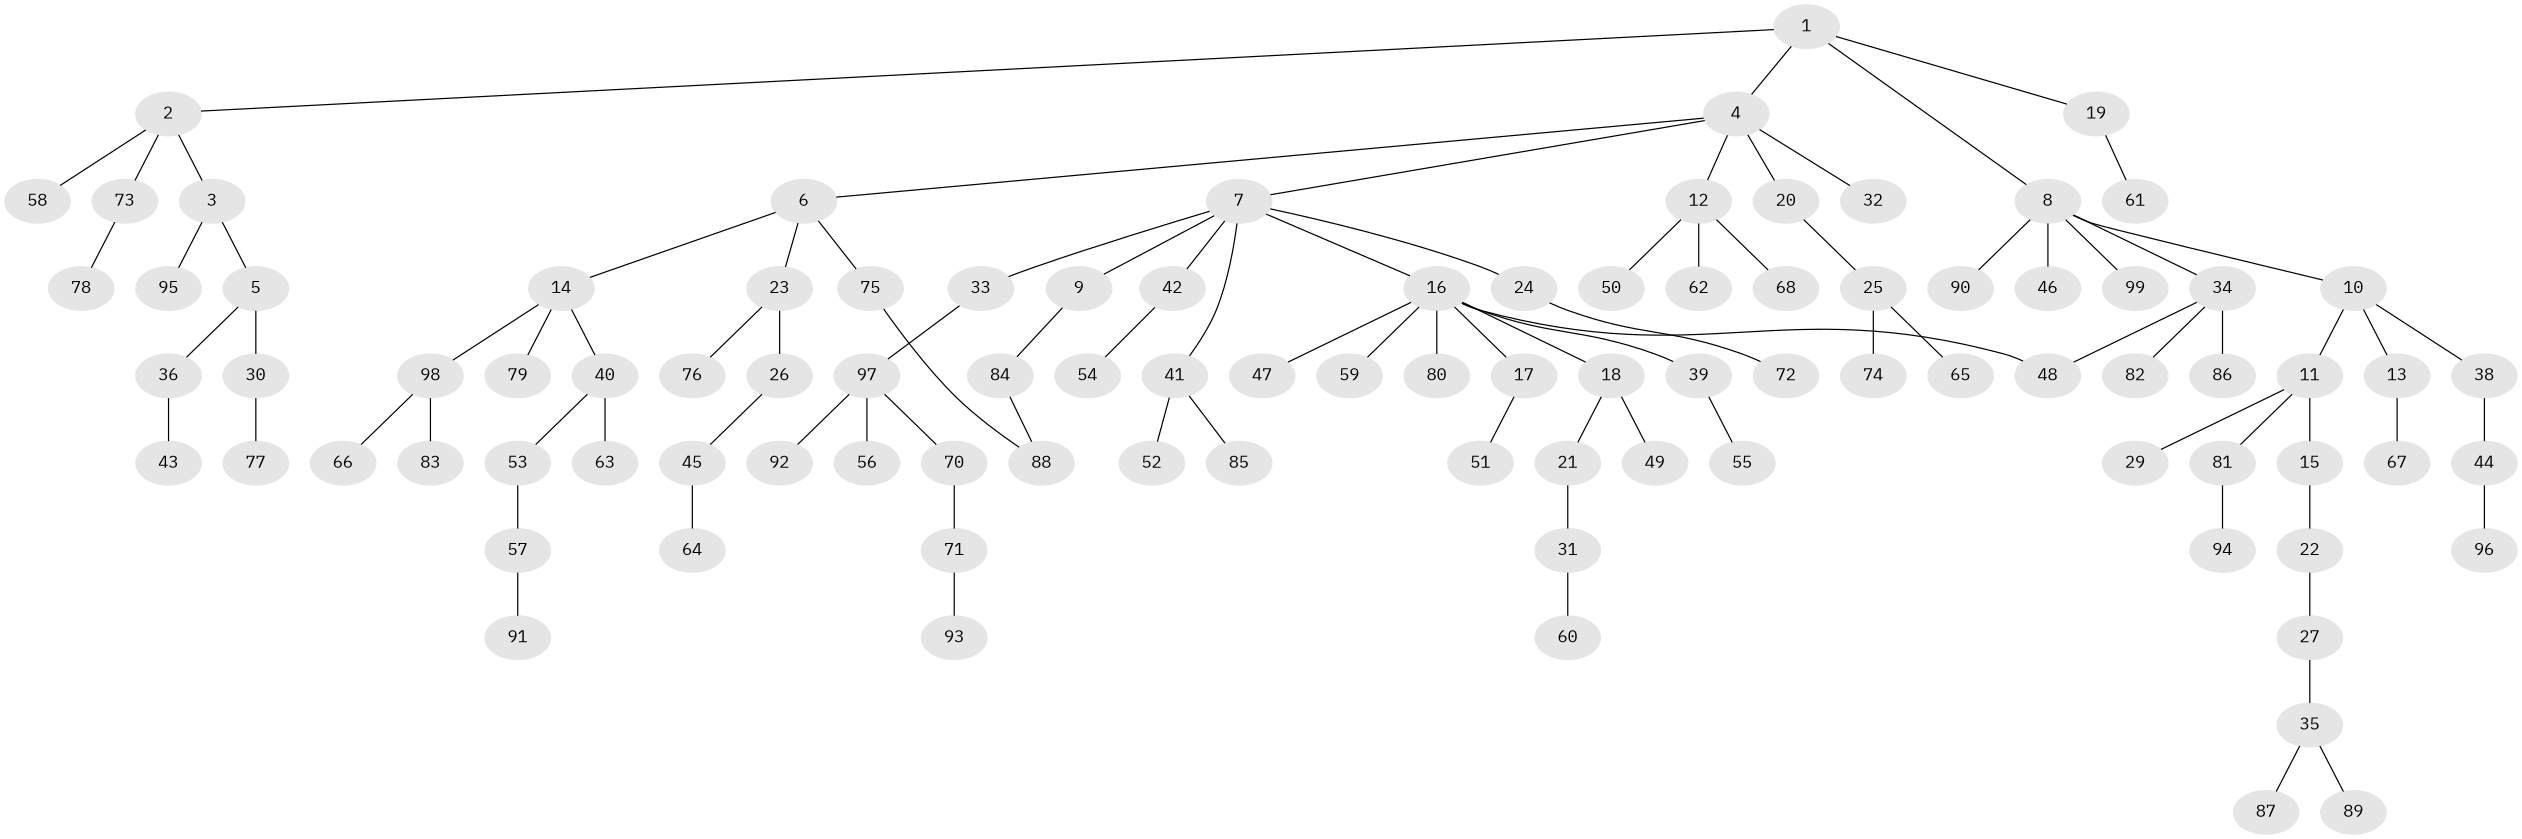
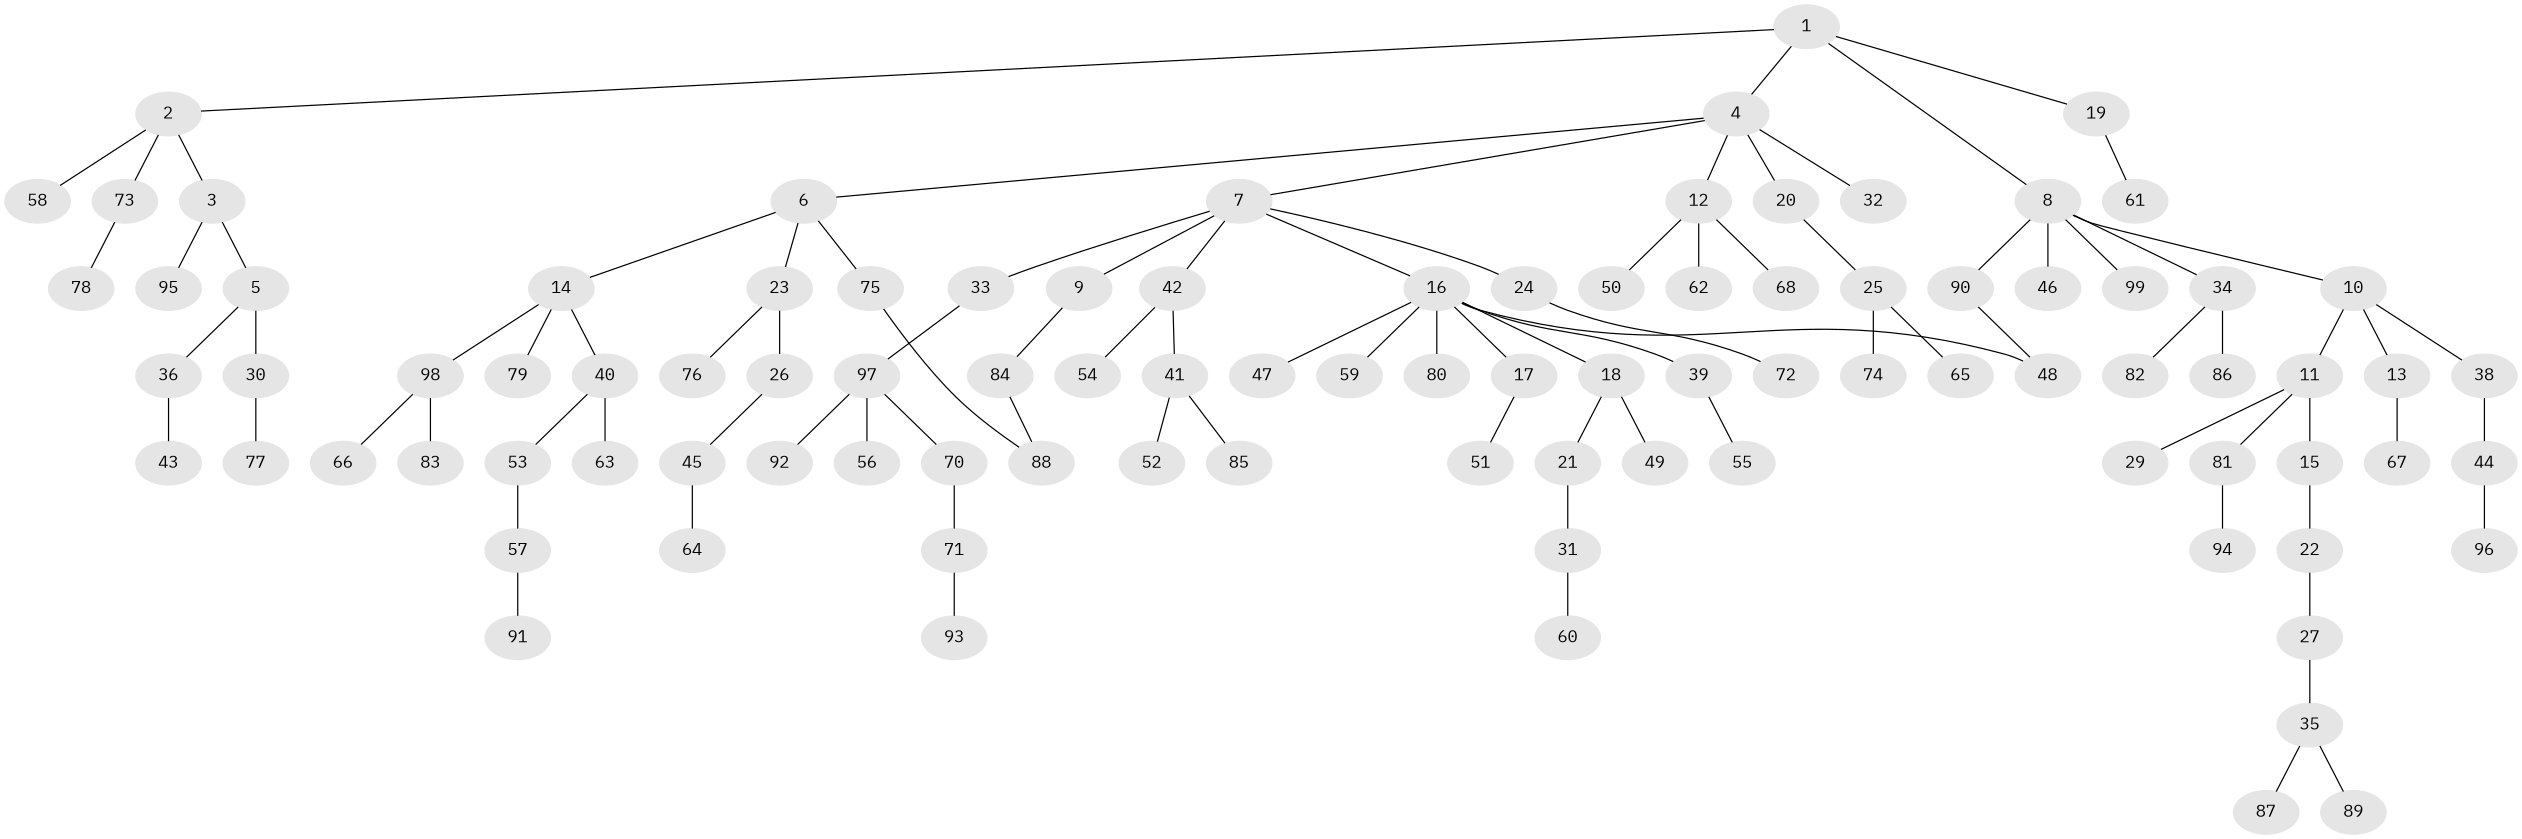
edge "7" -- "41": now "42" -- "41"
edge "34" -- "48": now "90" -- "48"
